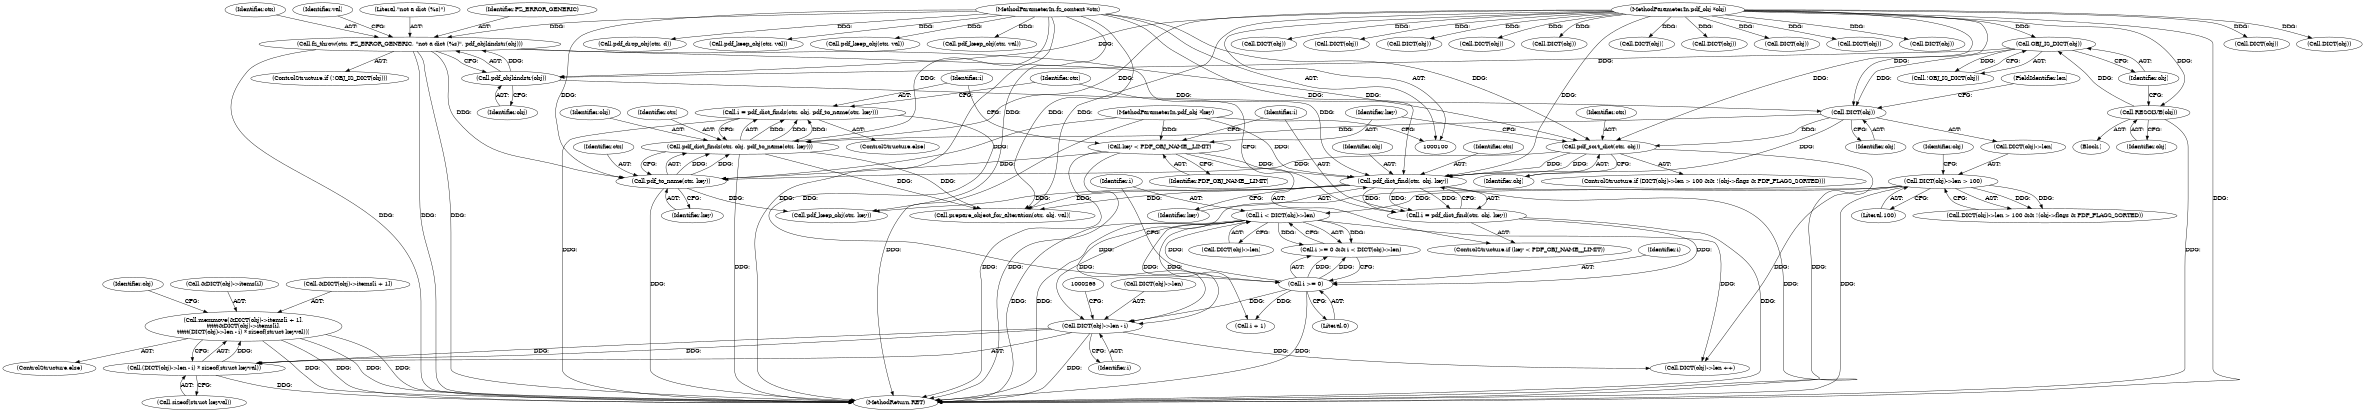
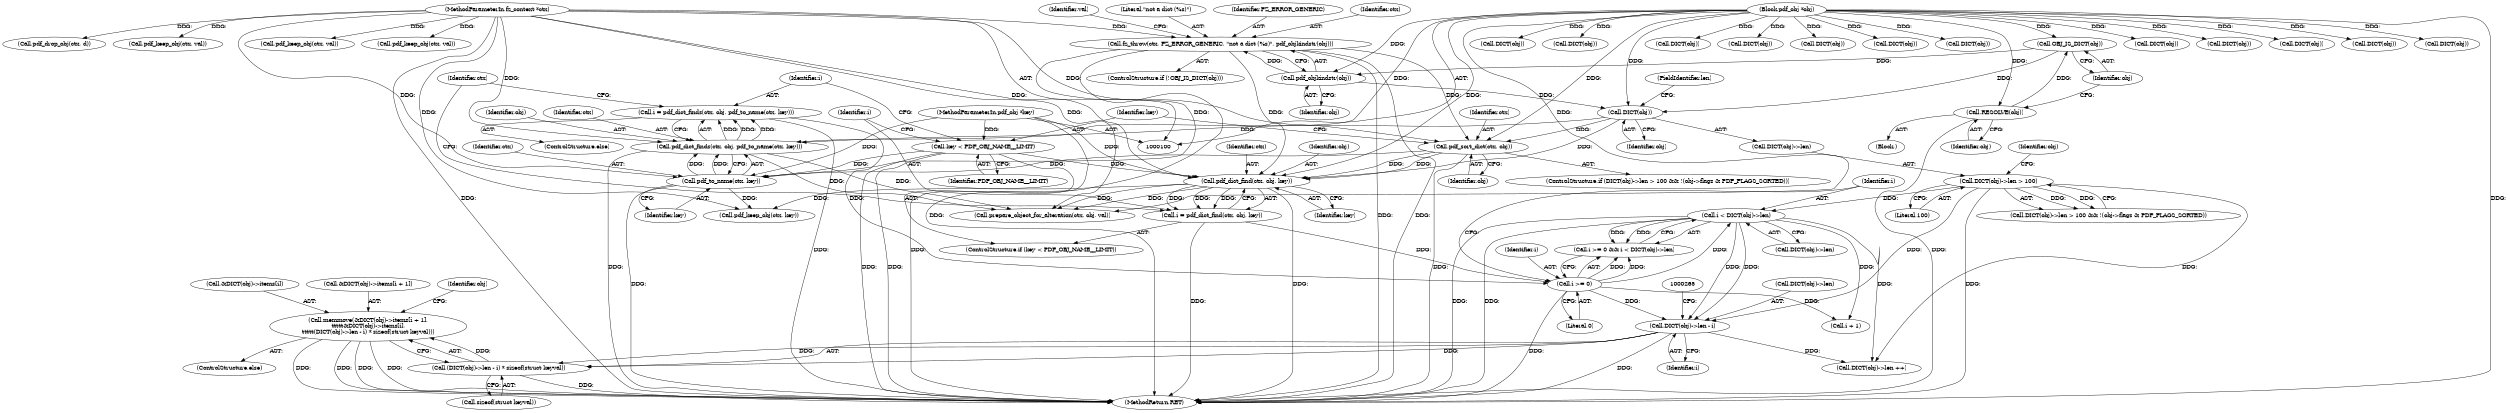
node "(MethodParameterIn,pdf_obj *obj)": label "(MethodParameterIn,pdf_obj *obj)" -> "(Block,pdf_obj *obj)"
node "(Call,!OBJ_IS_DICT(obj))": removed
edge "(MethodParameterIn,pdf_obj *key)" -> "1000100": label "CFG: " -> "AST: "
